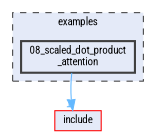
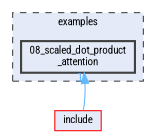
edge "08_scaled_dot_product _attention" -> "include": reversed
